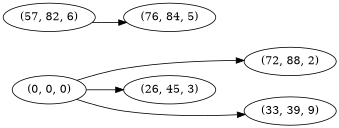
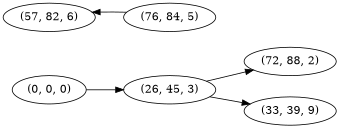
edge "(57, 82, 6)" -> "(76, 84, 5)": reversed
edge "(0, 0, 0)" -> "(72, 88, 2)": now "(26, 45, 3)" -> "(72, 88, 2)"
edge "(0, 0, 0)" -> "(33, 39, 9)": now "(26, 45, 3)" -> "(33, 39, 9)"
